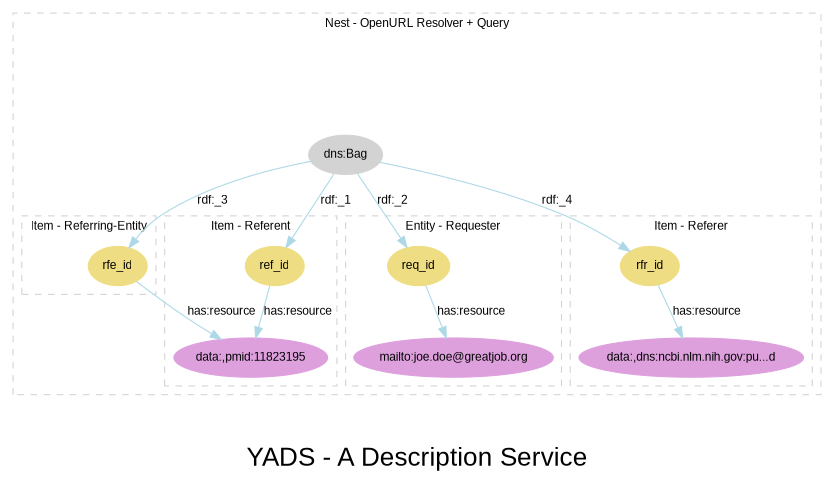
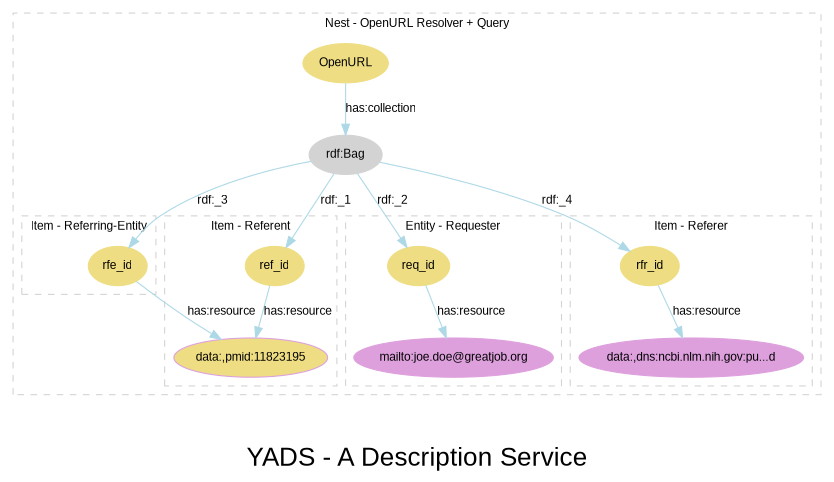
node "OpenURL": added
node "dns:Bag": label "dns:Bag" -> "rdf:Bag"
node "data:,pmid:11823195": fillcolor plum -> lightgoldenrod
